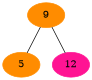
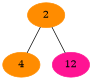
node "9": label "9" -> "2"
node "5": label "5" -> "4"
